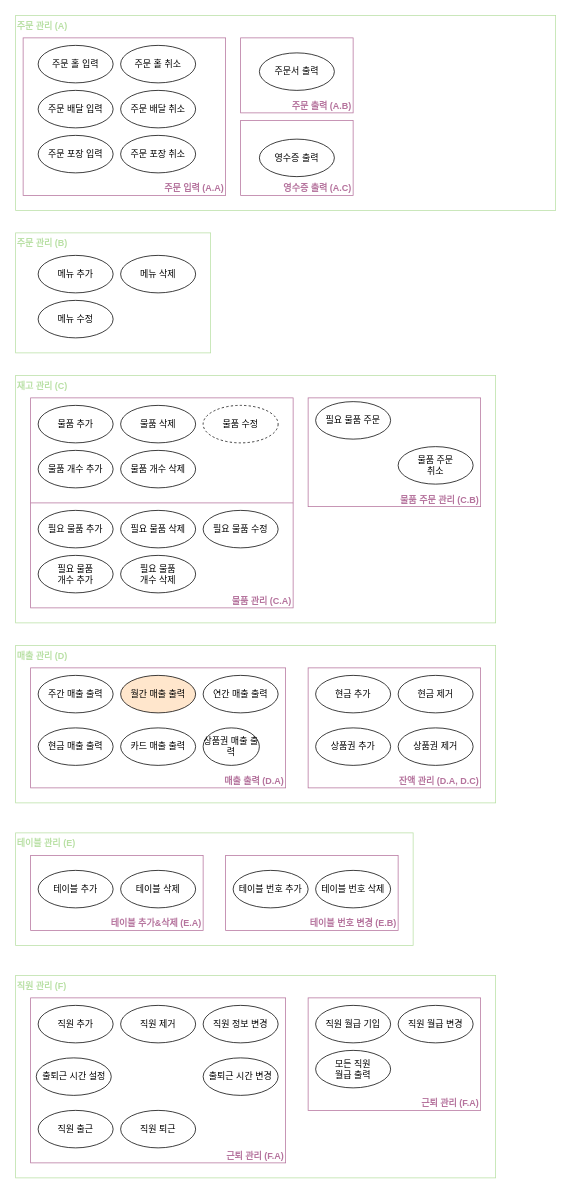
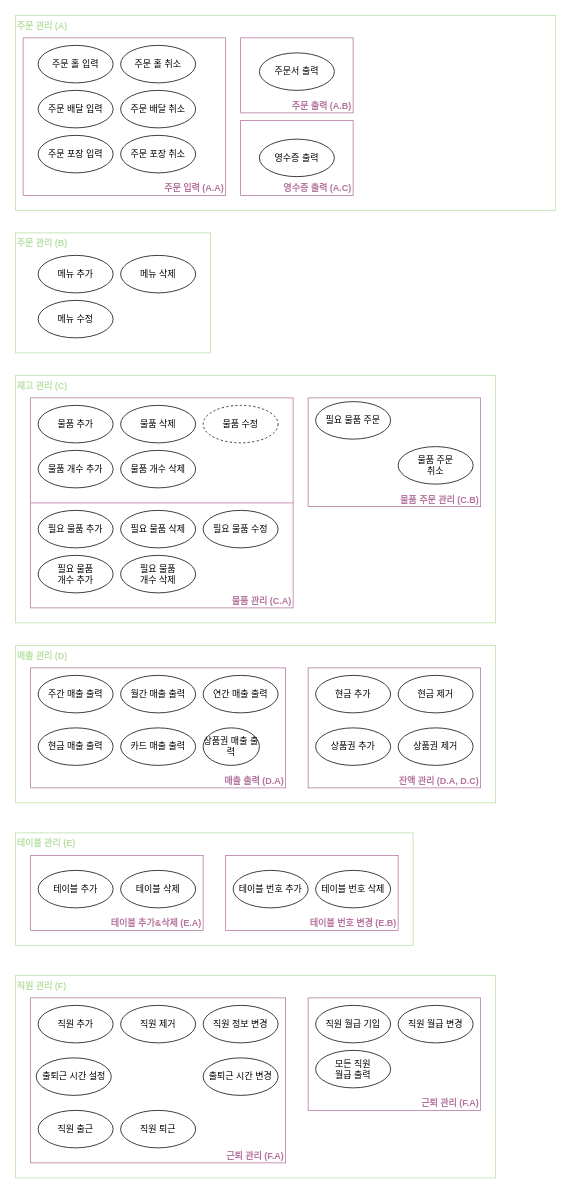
node "월간 매출 출력": fillcolor #ffe6cc -> #ffffff
